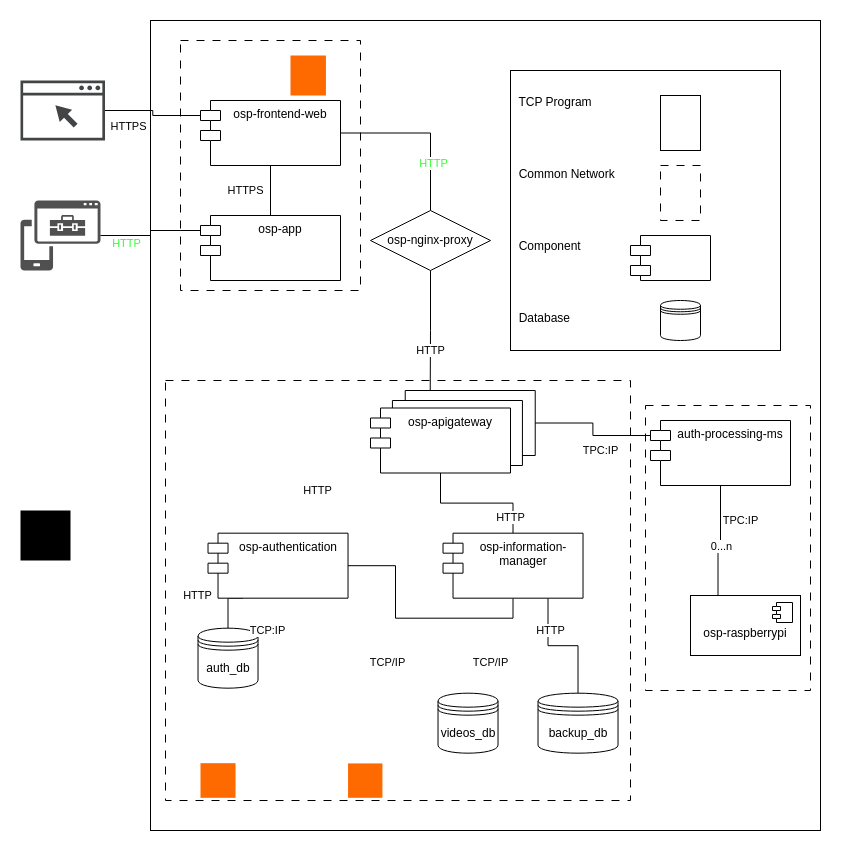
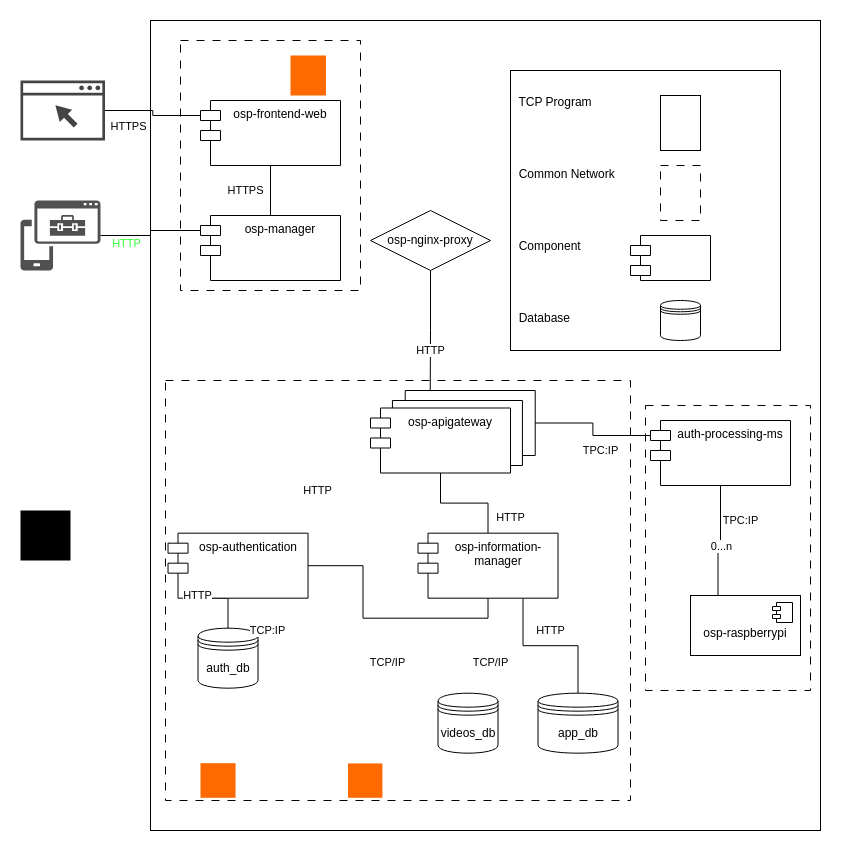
edge "osp-frontend-web" -- "osp-nginx-proxy": removed, label "HTTP"
node "osp-app": label "osp-app" -> "osp-manager"
node "osp-authentication": moved (278, 566) -> (238, 566)
node "osp-information-manager": moved (513, 566) -> (488, 566)
node "backup_db": label "backup_db" -> "app_db"
